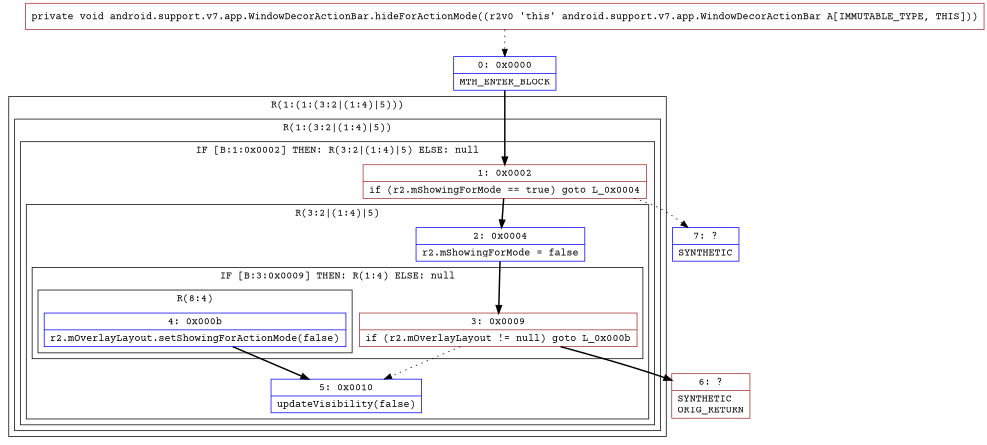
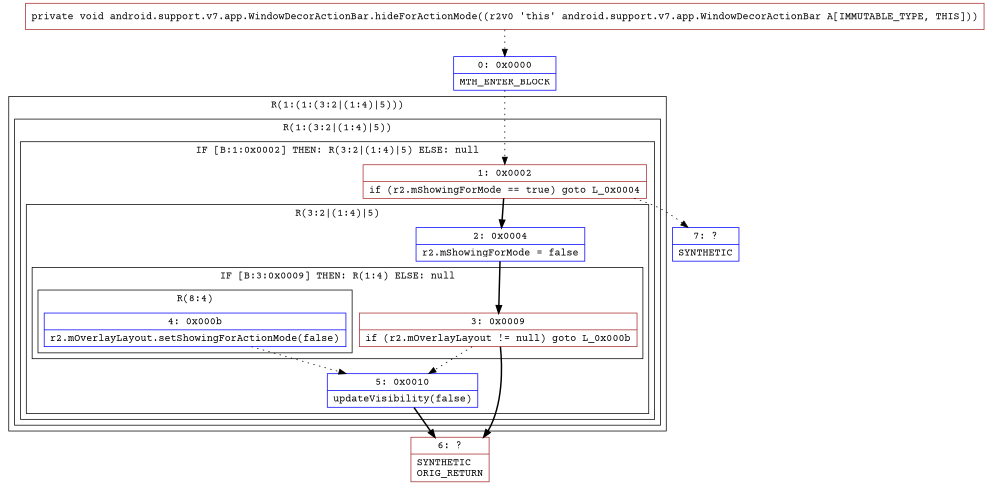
edge "0: 0x0000" -> "1: 0x0002": style bold -> dotted
edge "4: 0x000b" -> "5: 0x0010": style bold -> dotted
edge "5: 0x0010" -> "6: ?": added
